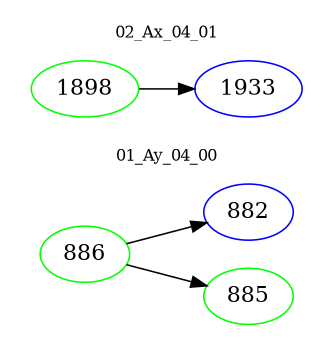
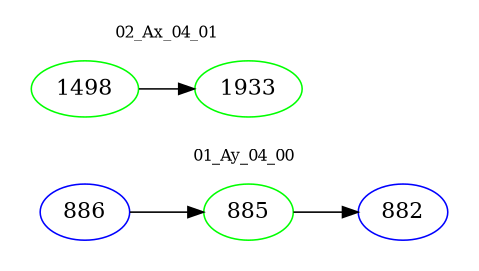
node "1898": label "1898" -> "1498"
node "1933": color blue -> green
edge "886" -> "882": now "885" -> "882"
node "886": color green -> blue
